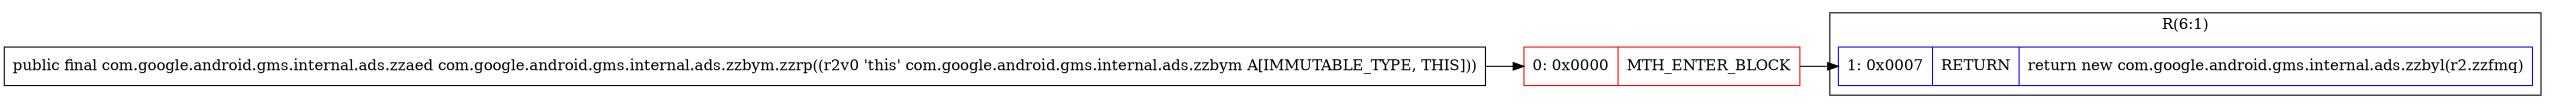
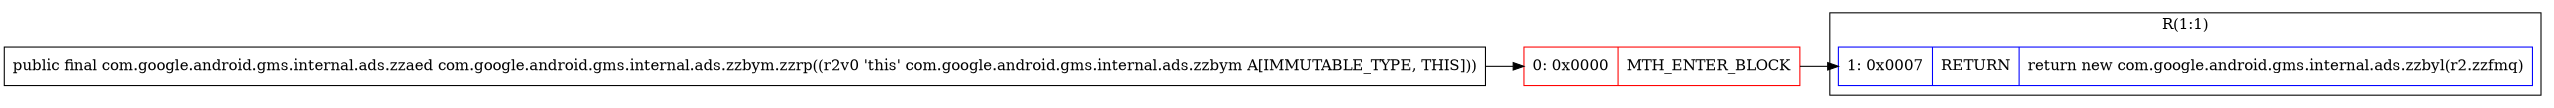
cluster "R(6:1)": label "R(6:1)" -> "R(1:1)"
